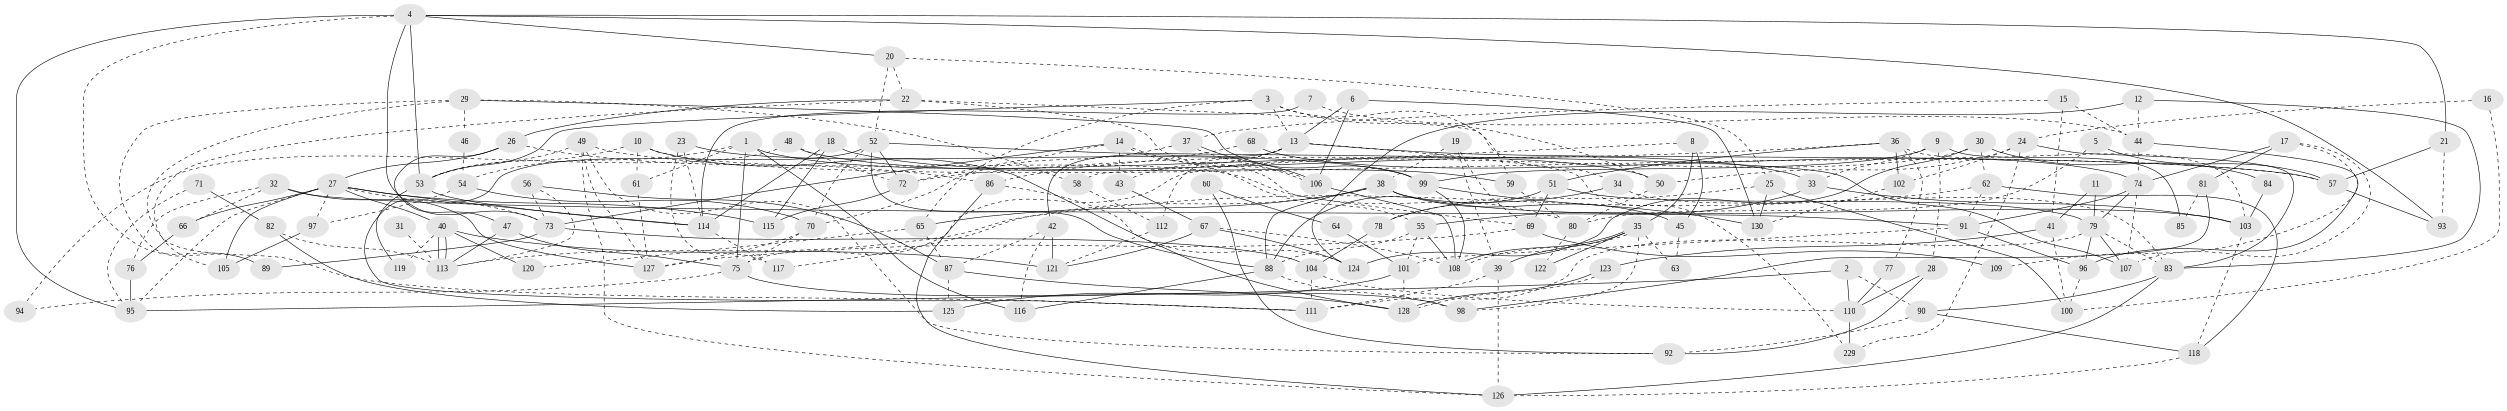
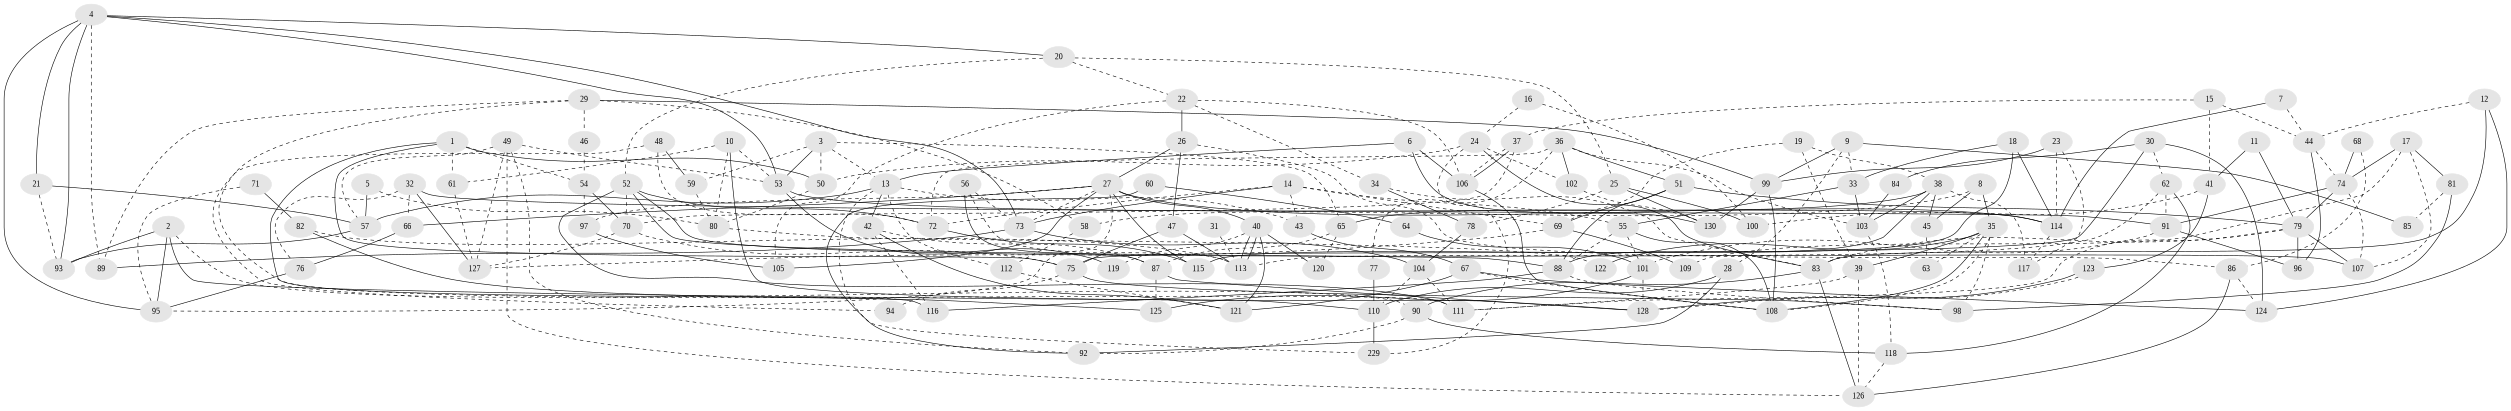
edge "30" -- "75": style dashed -> solid
edge "2" -- "93": added
edge "96" -- "100": removed
